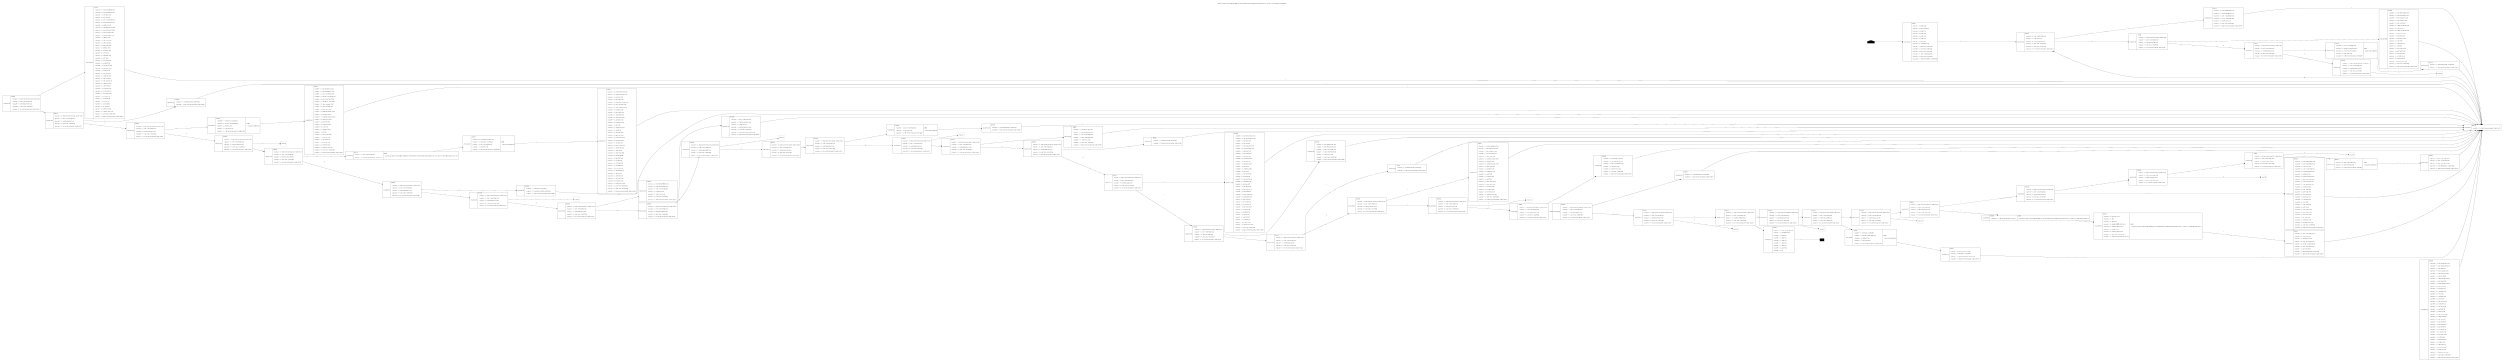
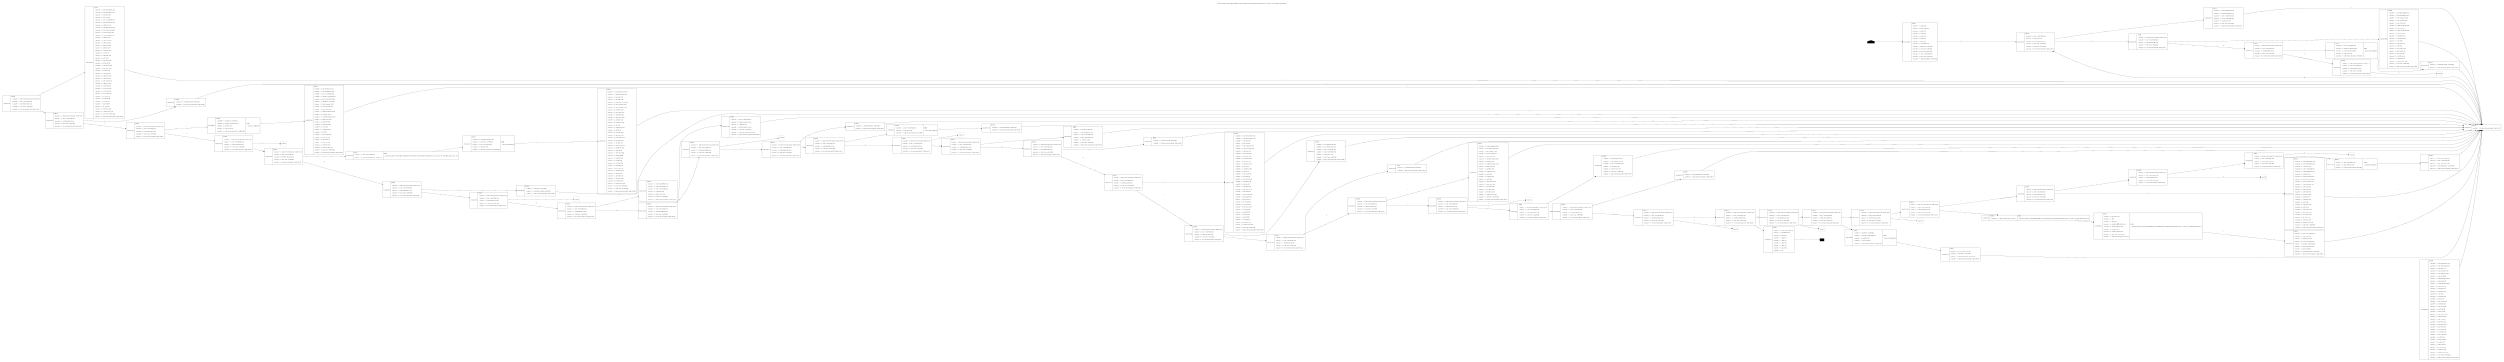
node "0x401add [12]": added
